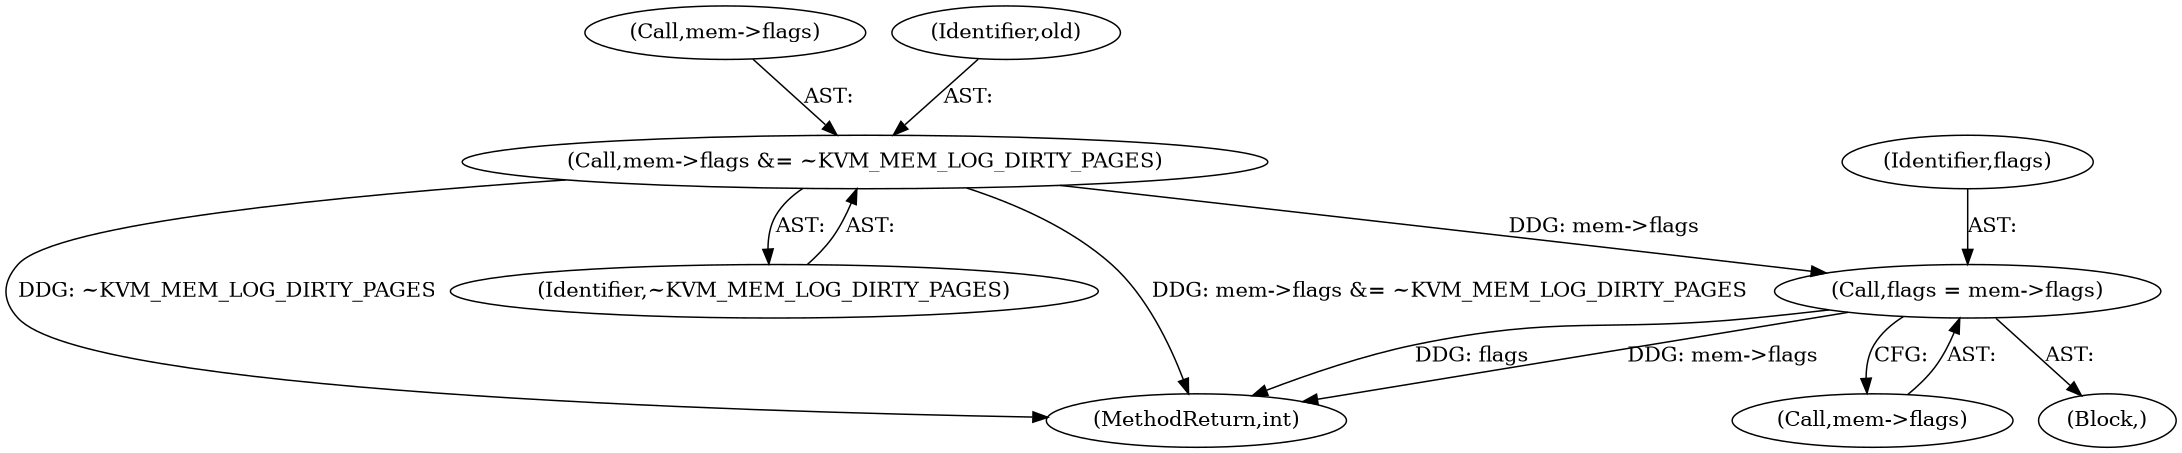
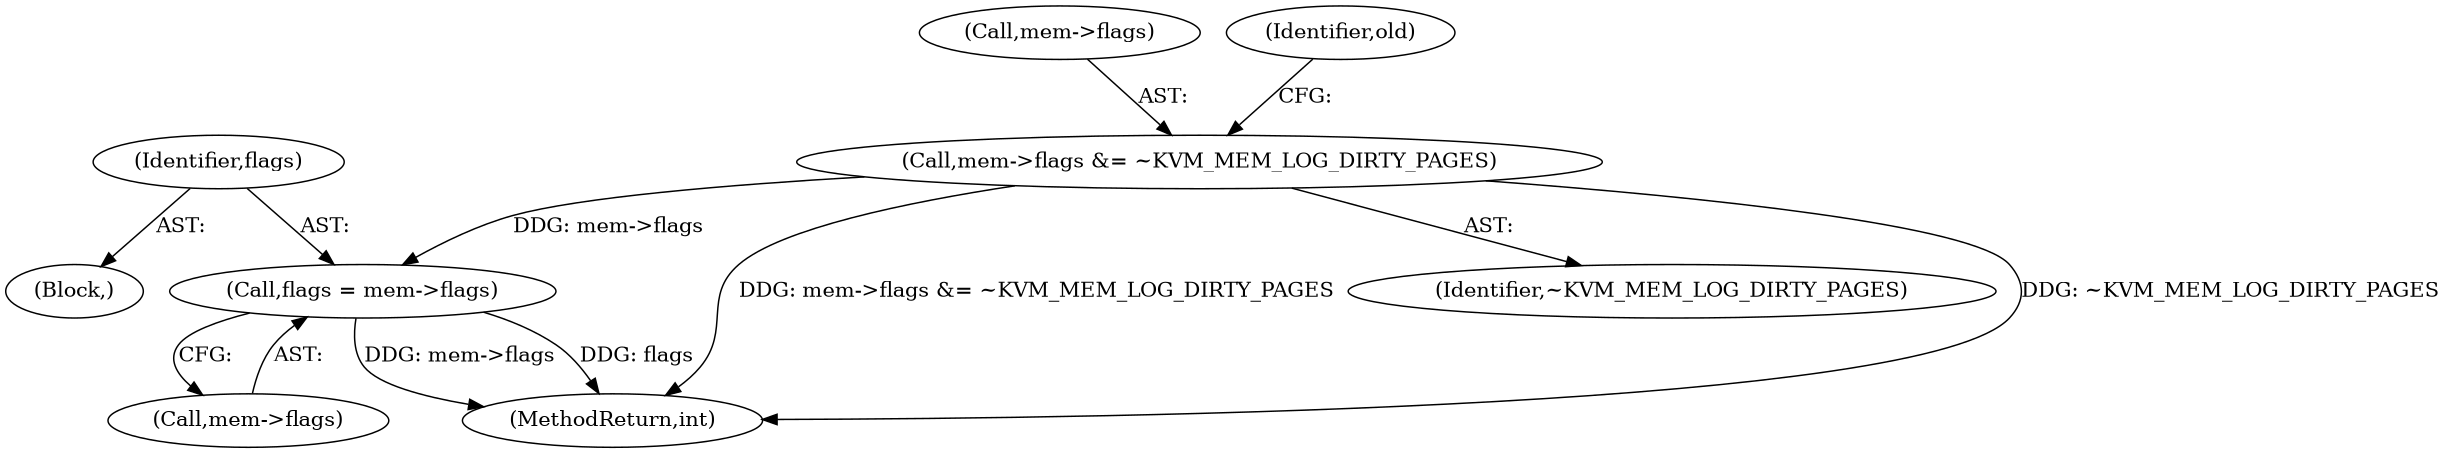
edge "(Identifier,old)" -> "(Call,mem->flags &= ~KVM_MEM_LOG_DIRTY_PAGES)": label "AST: " -> "CFG: "
edge "(Identifier,~KVM_MEM_LOG_DIRTY_PAGES)" -> "(Call,mem->flags &= ~KVM_MEM_LOG_DIRTY_PAGES)": removed, label "AST:"
edge "(Call,flags = mem->flags)" -> "(Block,)": now "(Identifier,flags)" -> "(Block,)"
